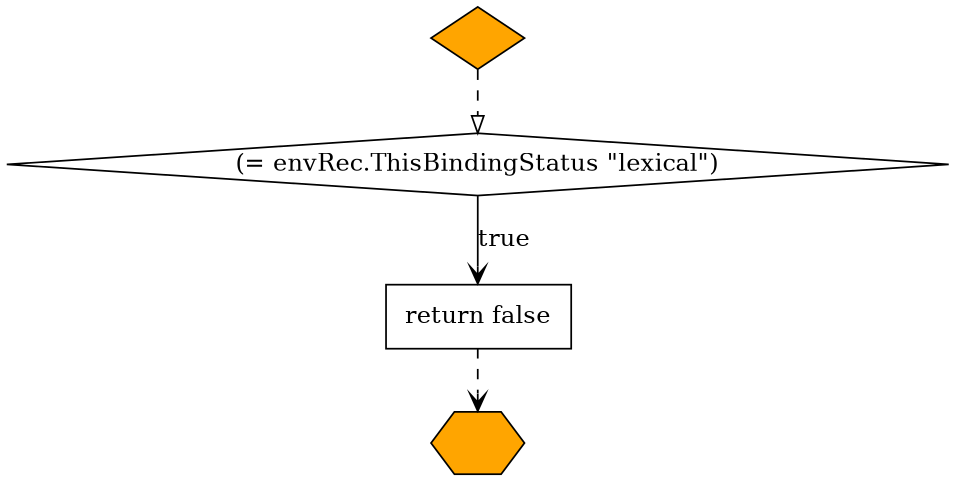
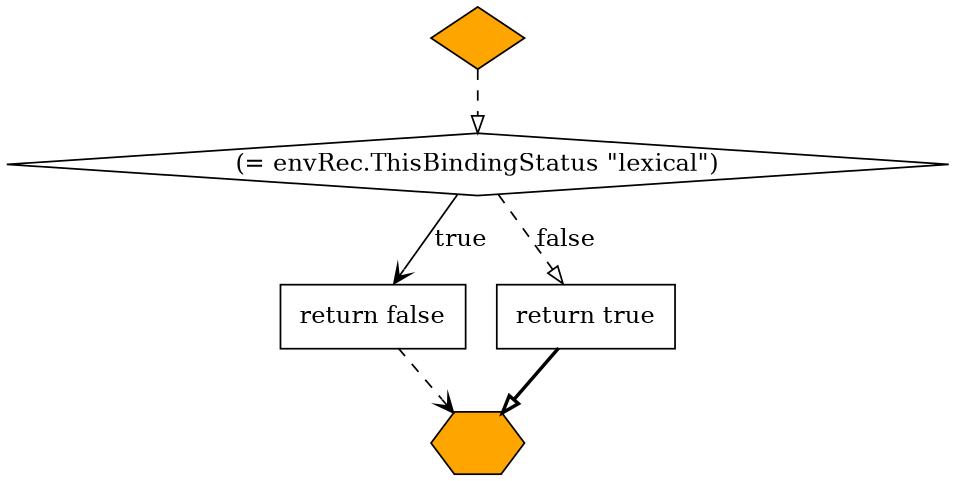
node "return true": added
